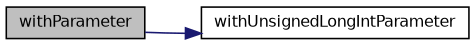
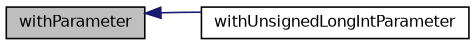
edge "withParameter" -> "withUnsignedLongIntParameter": reversed
